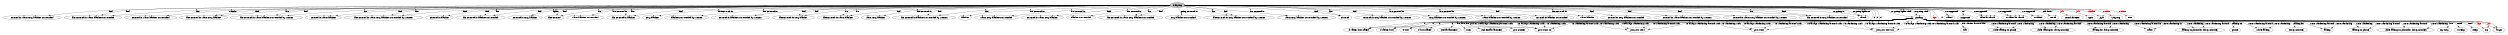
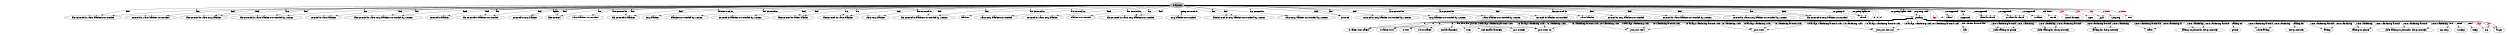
edge "Dokyung" -> "covered in warm blanket surrounded": label "wander" -> "feel"
edge "Dokyung" -> "supposed": label "'re" -> "love"
edge "Dokyung" -> "Jiya": label "wander" -> "son"
node "covered in warm cozy blanket surrounded": removed
node "like covered in cozy blanket": label "like covered in cozy blanket" -> "like covered in rather blanket"
